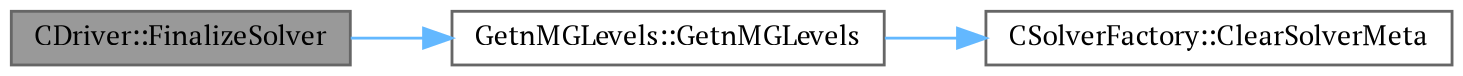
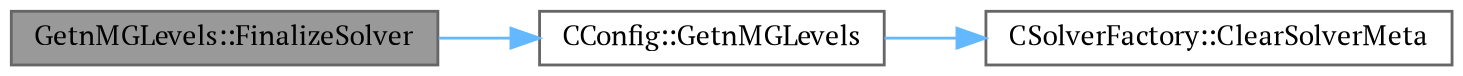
node "CDriver::FinalizeSolver": label "CDriver::FinalizeSolver" -> "GetnMGLevels::FinalizeSolver"
node "GetnMGLevels::GetnMGLevels": label "GetnMGLevels::GetnMGLevels" -> "CConfig::GetnMGLevels"
